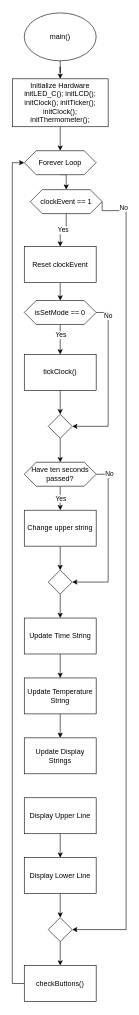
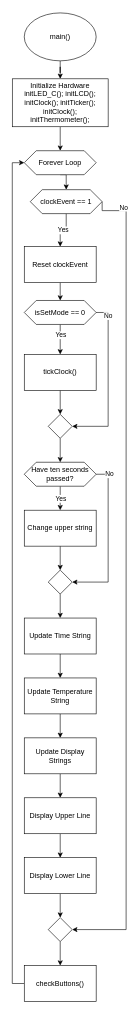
edge "Update Display Strings" -> "Display Upper Line": added
